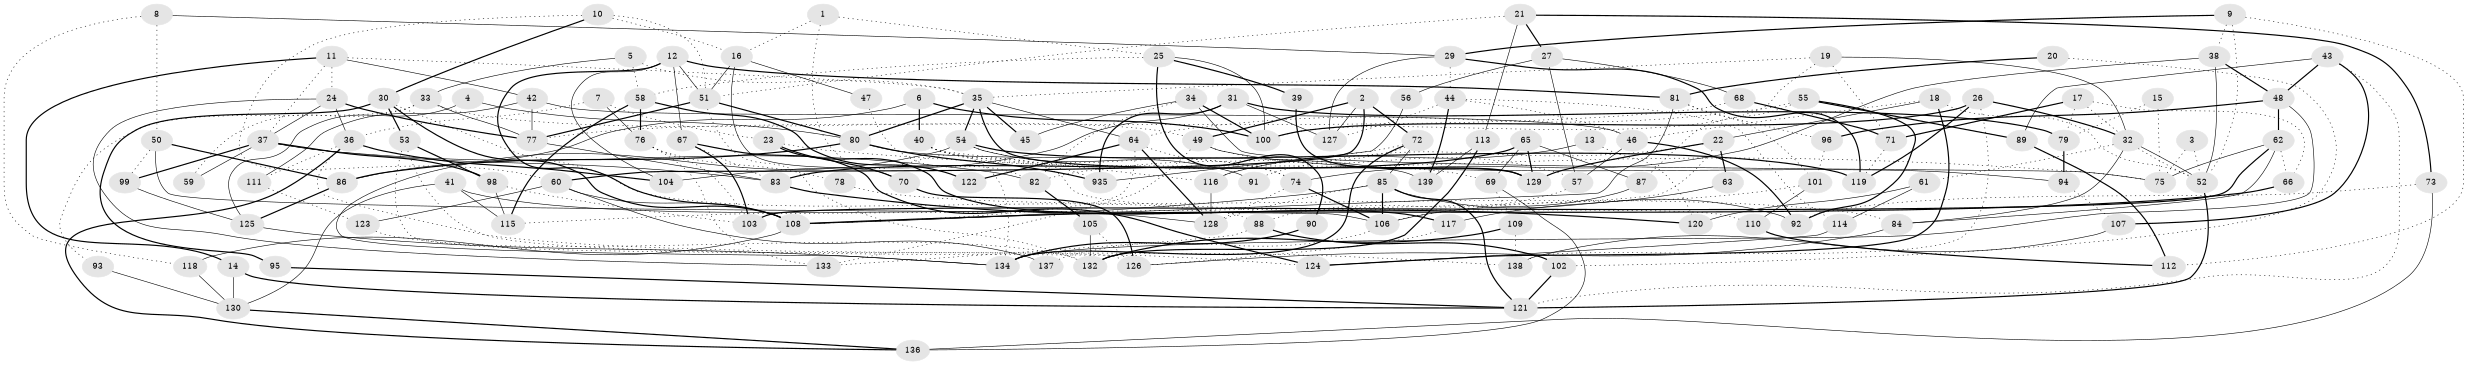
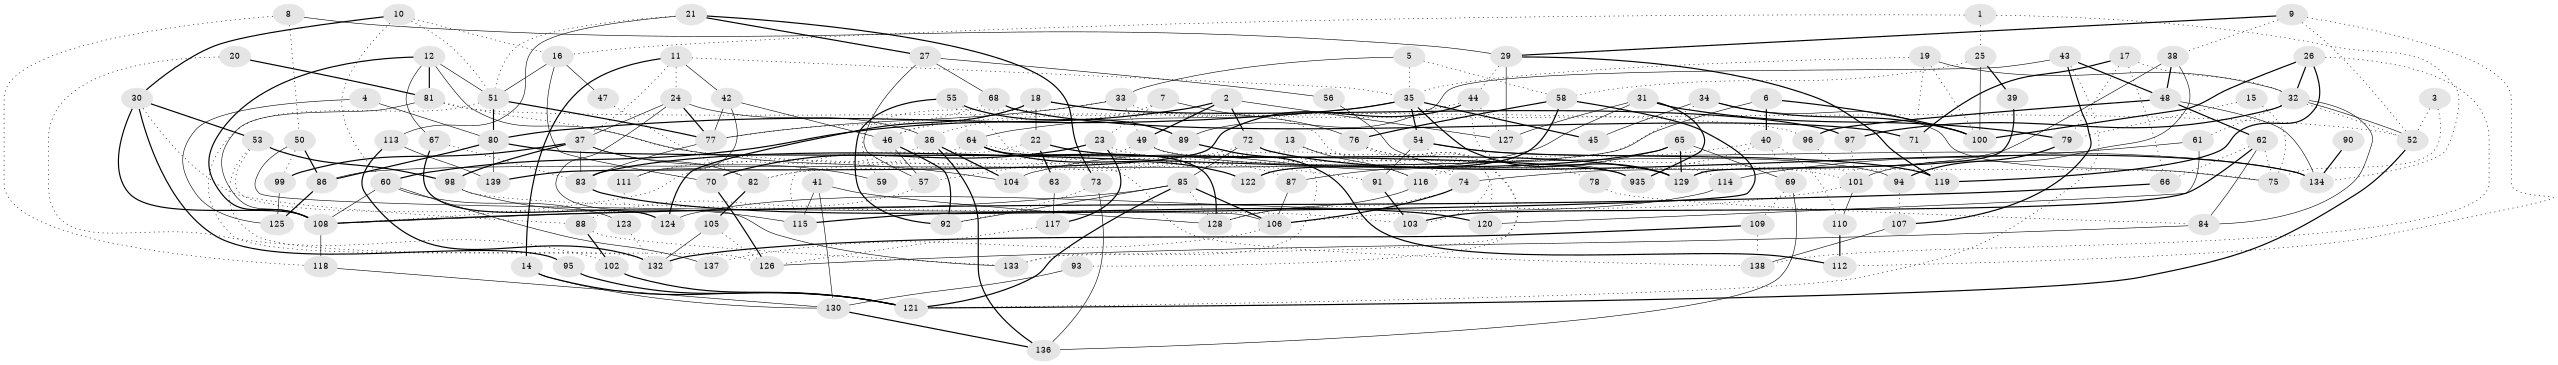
edge "38" -- "52": now "38" -- "101"
node "97": added
edge "25" -- "90": removed
edge "62" -- "75": style solid -> dotted
edge "67" -- "103": now "91" -- "103"
edge "125" -- "134": removed
